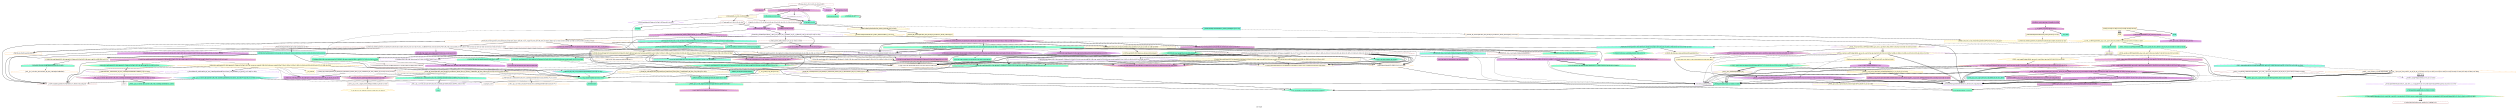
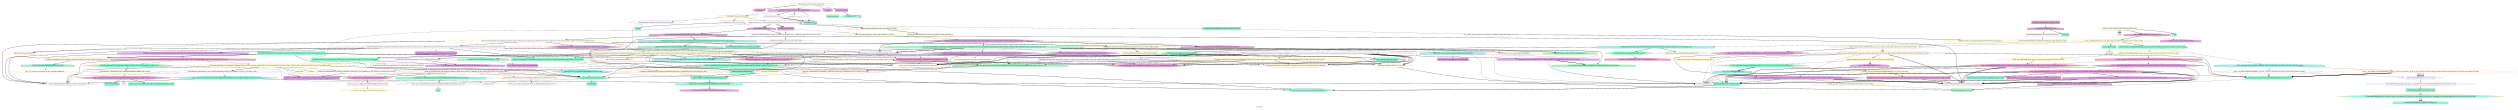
edge "{_Z4can2v|{<s0>2}}" -> "__gxx_personality_v0": now "{_Z4can2v|{<s0>2}}" -> "{_Z3dfsii|{<s0>1}}"
node "{_Z5buildv|{<s0>3|<s1>4}}": fillcolor aquamarine -> white
edge "{_Z7enlargei|{<s0>11|<s1>12|<s2>13}}" -> "{_Z6inserti|{<s0>14|<s1>15}}": removed
node "{_ZNSt3setISt4pairIiiESt4lessIS1_ESaIS1_EED2Ev|{<s0>10}}": removed
node "{_ZSt7forwardIRiEOT_RNSt16remove_referenceIS1_E4typeE}": removed
node "_ZSt28_Rb_tree_rebalance_for_erasePSt18_Rb_tree_node_baseRS_": fillcolor aquamarine -> white
node "__cxa_end_catch": added
node "{_ZSt12__niter_baseIPSt4pairIiiEET_S3_}": fillcolor lightyellow -> aquamarine
node "_ZSt17__throw_bad_allocv": added
node "{_ZSt4moveIRiEONSt16remove_referenceIT_E4typeEOS2_}": fillcolor white -> aquamarine
